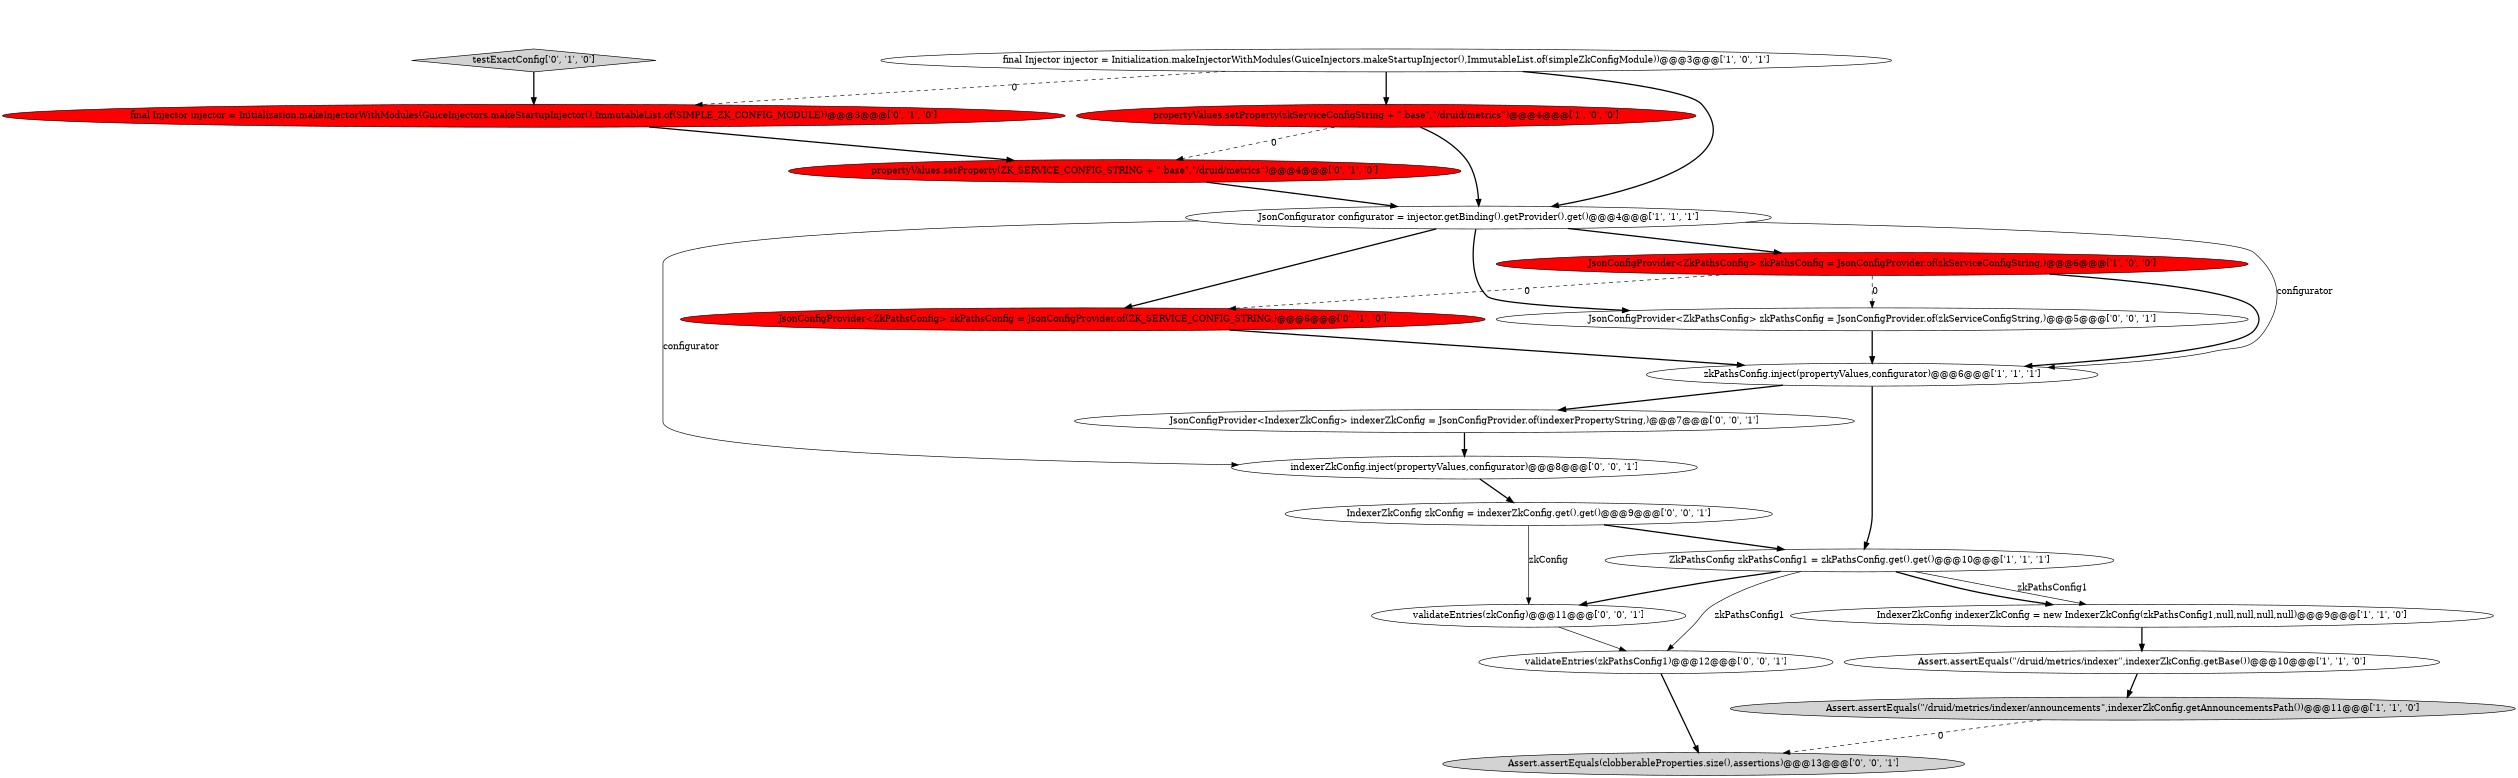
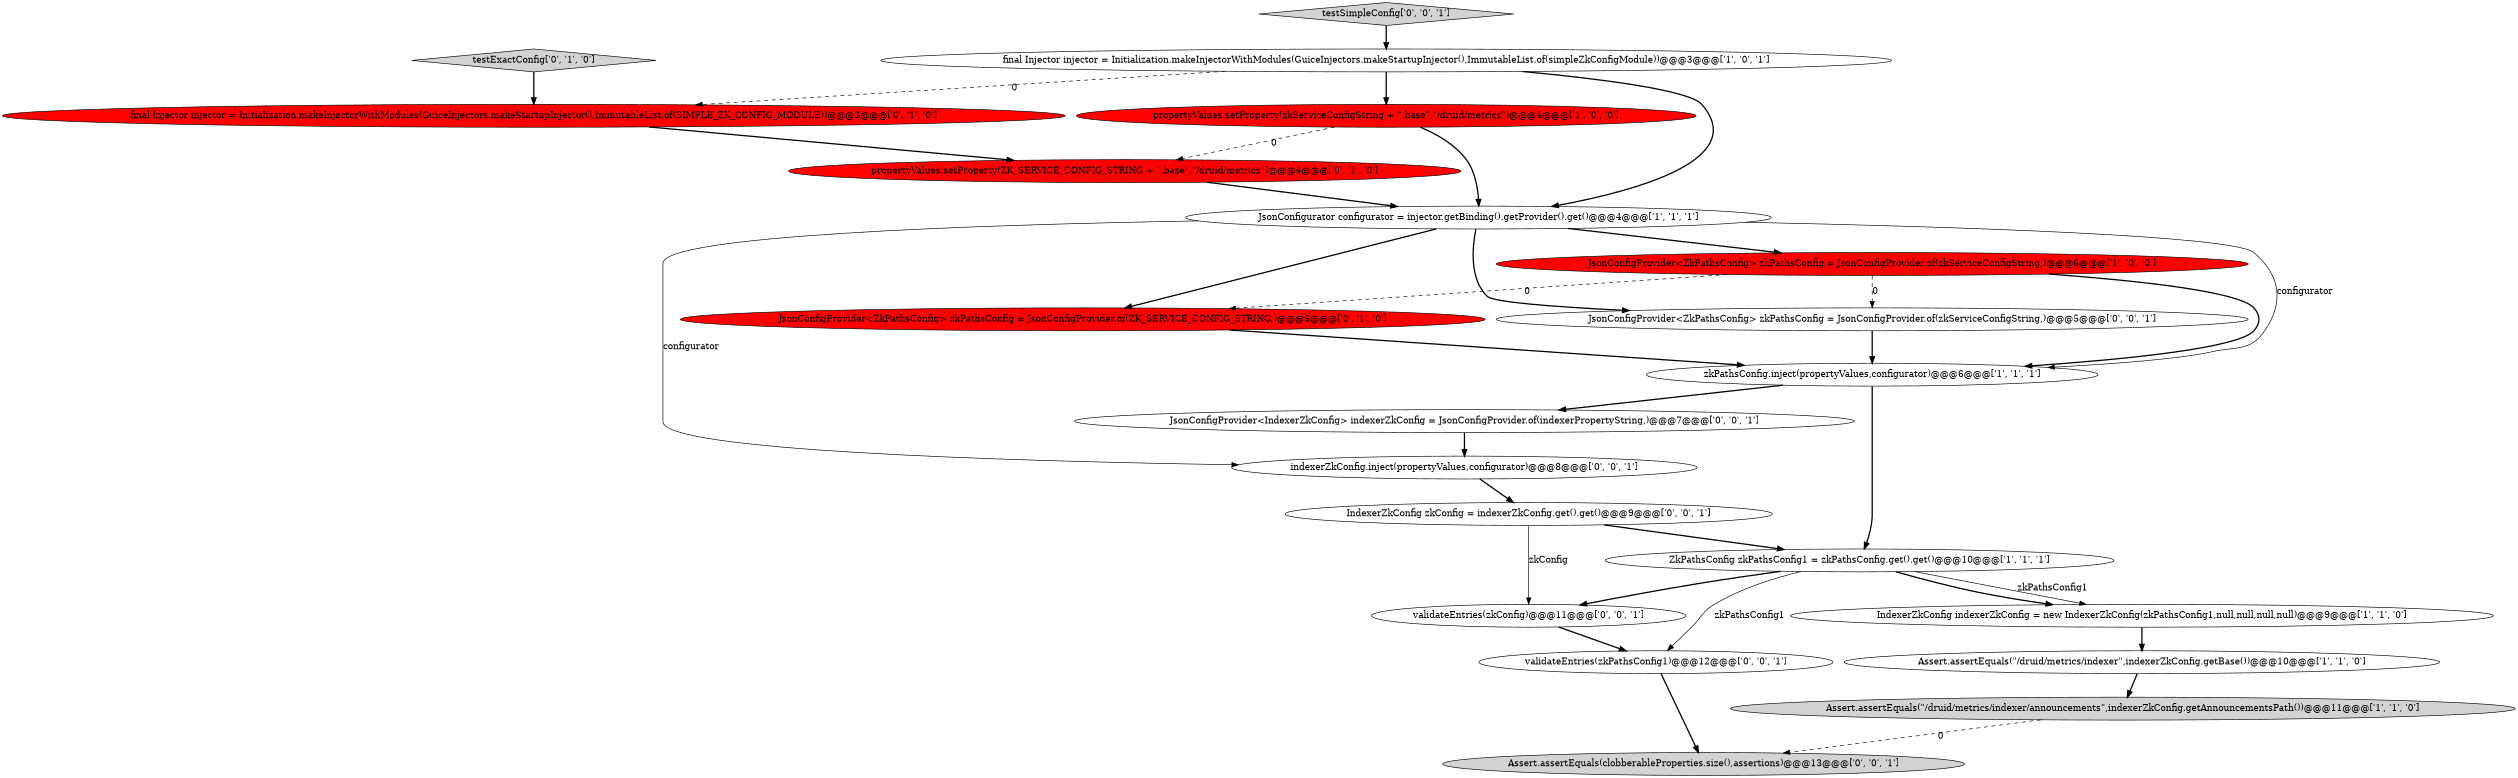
node "testSimpleConfig['0', '0', '1']": added
edge "validateEntries(zkConfig)@@@11@@@['0', '0', '1']" -> "validateEntries(zkPathsConfig1)@@@12@@@['0', '0', '1']": style solid -> bold
